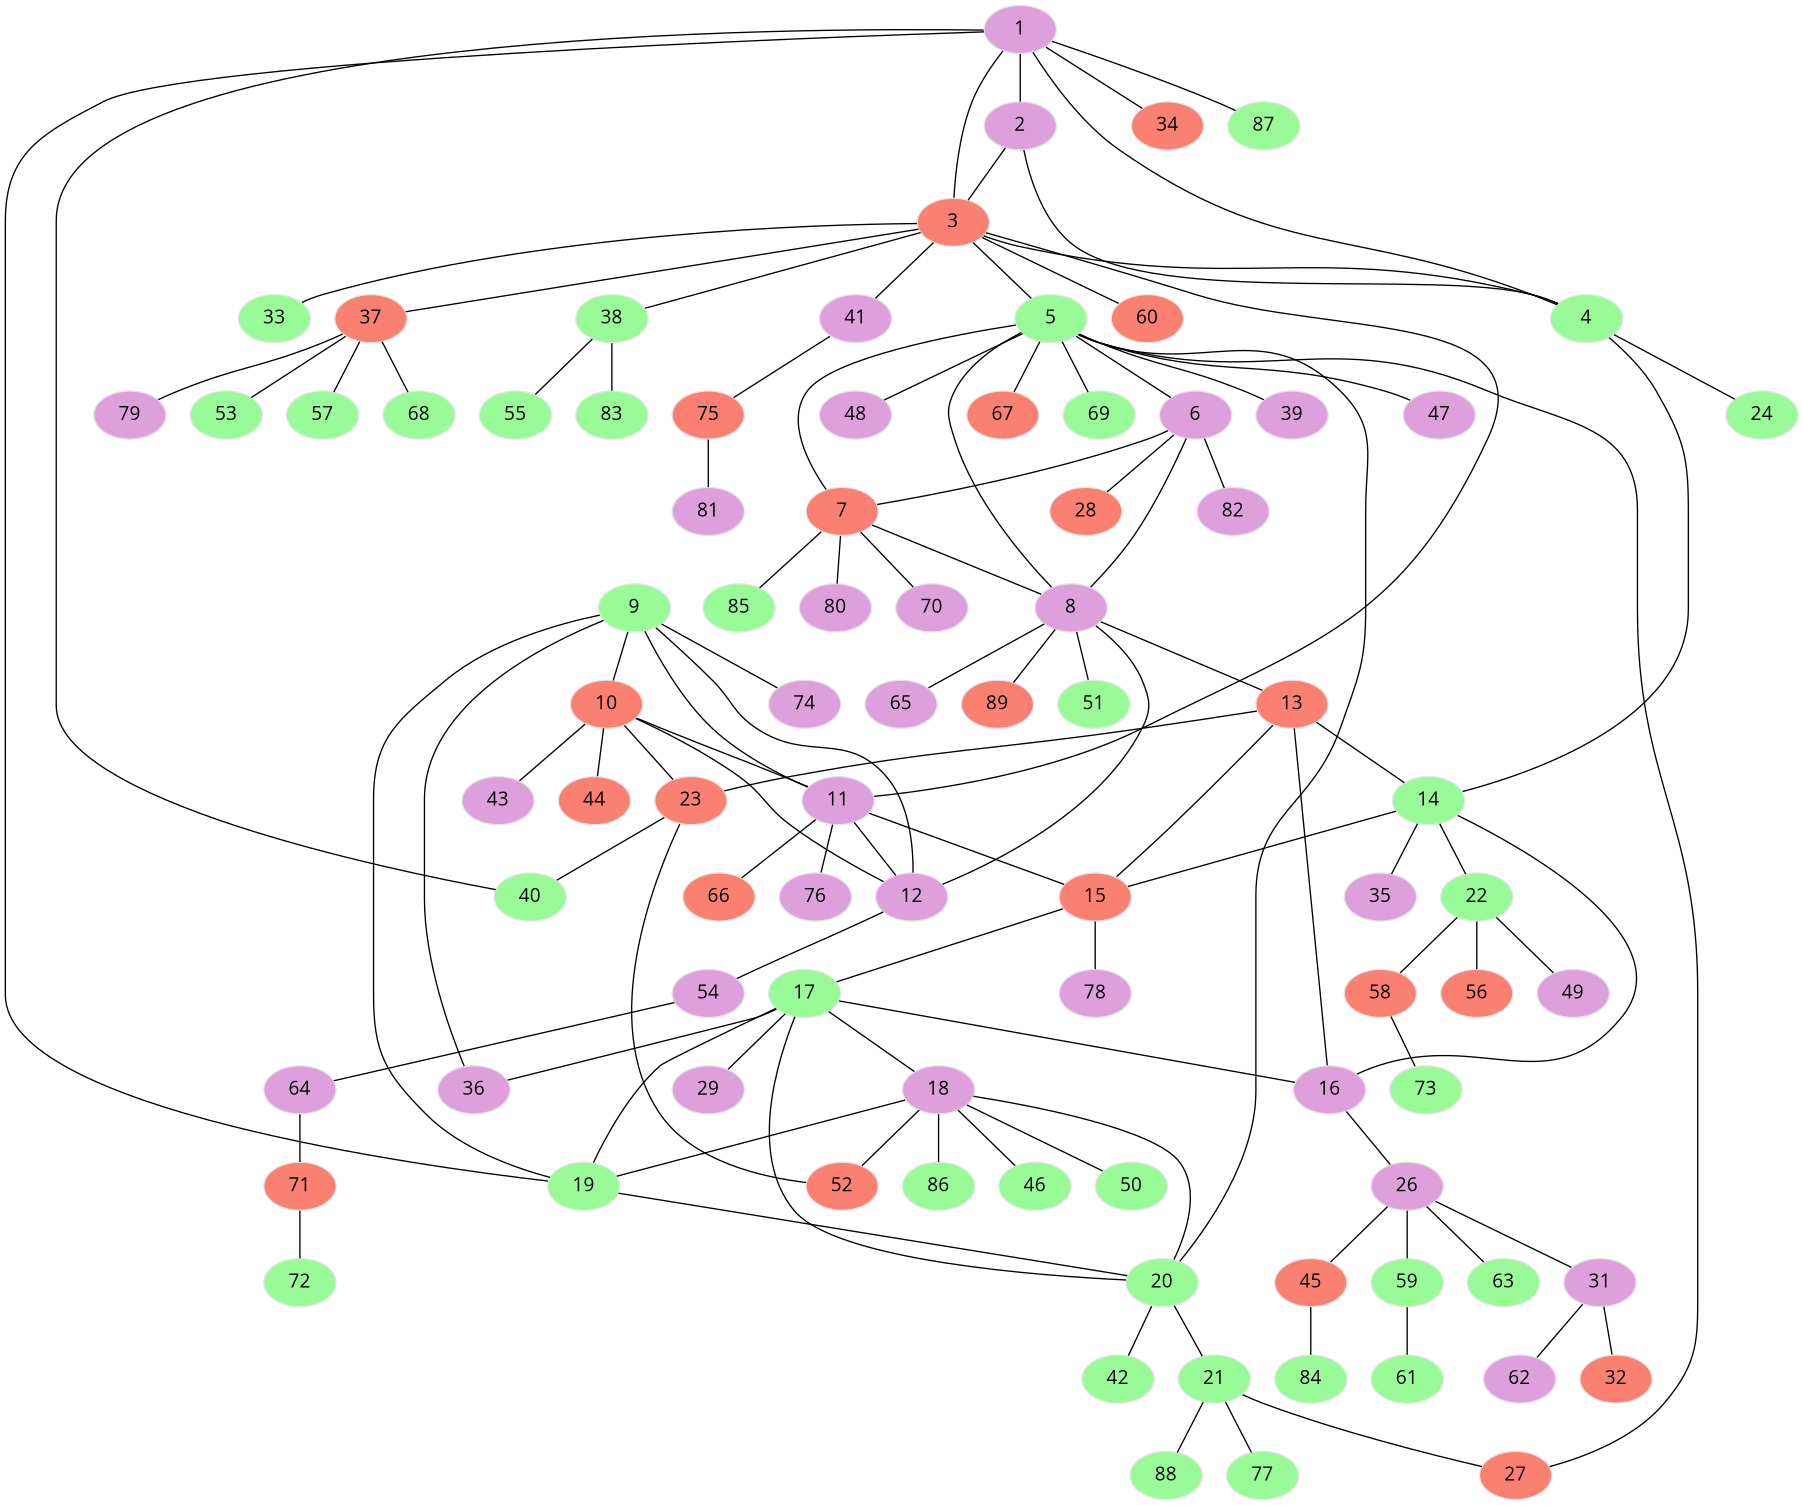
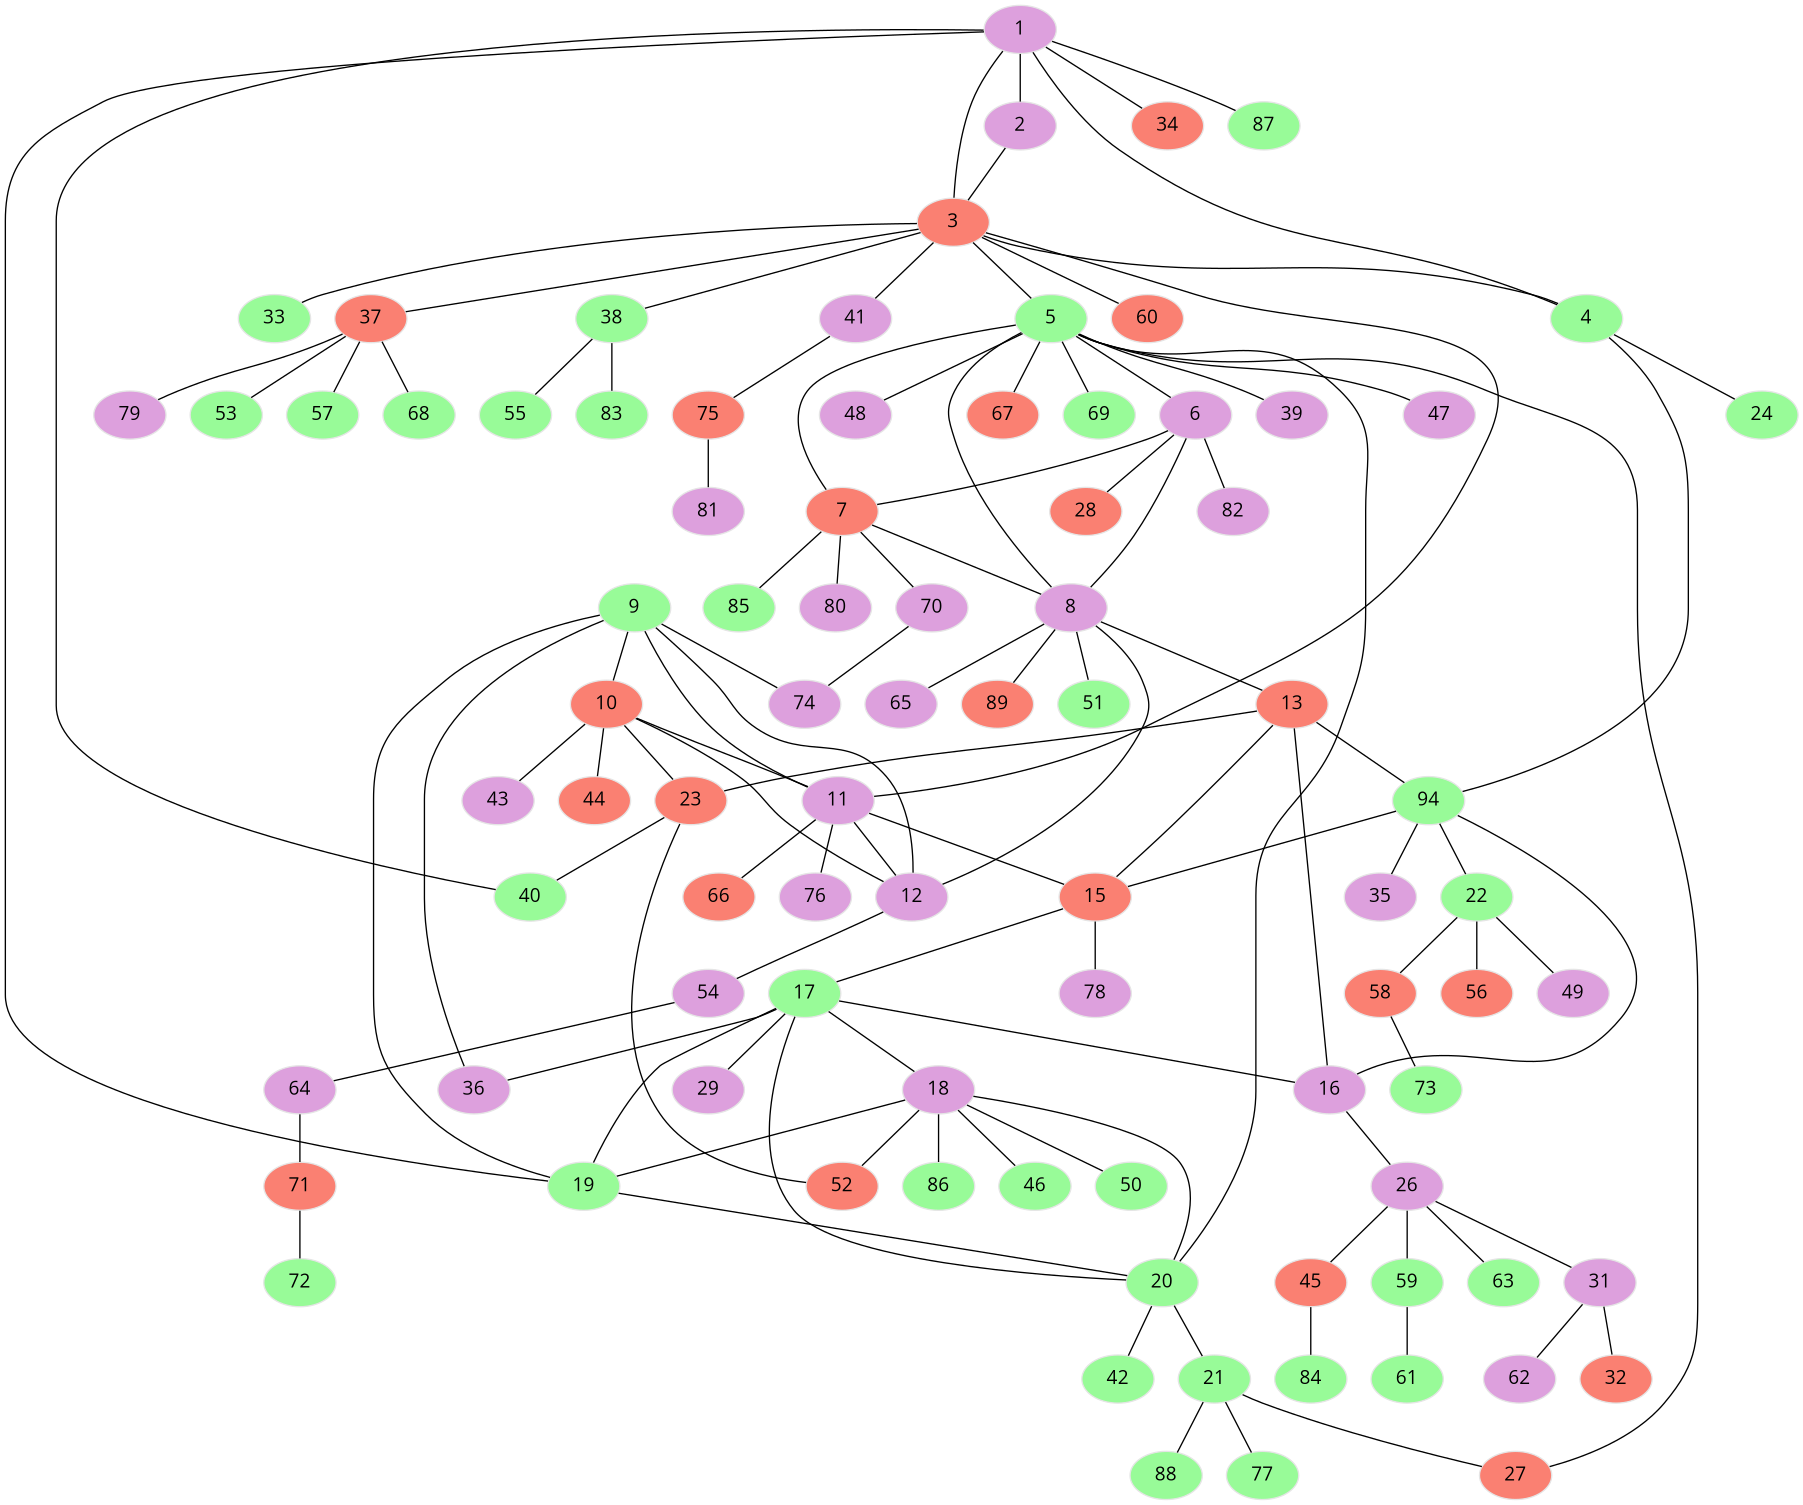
edge "2" -- "4": removed
edge "70" -- "74": added
node "14": label "14" -> "94"
